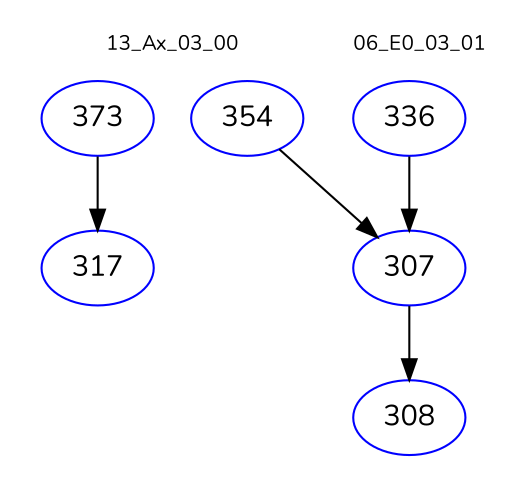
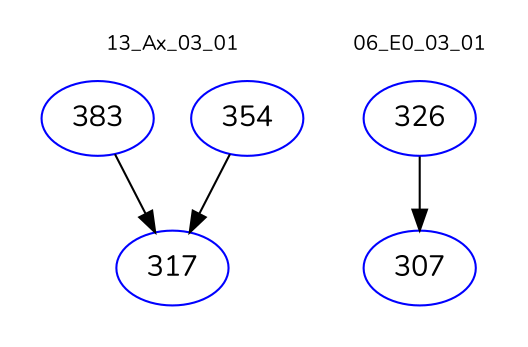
cluster "13_Ax_03_00": label "13_Ax_03_00" -> "13_Ax_03_01"
node "373": label "373" -> "383"
node "336": label "336" -> "326"
edge "354" -> "307": now "354" -> "317"
node "308": removed
